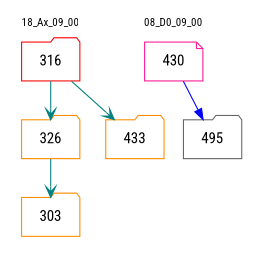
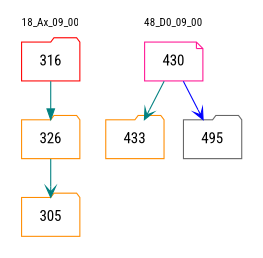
cluster "08_D0_09_00": label "08_D0_09_00" -> "48_D0_09_00"
edge "316" -> "433": now "430" -> "433"
edge "316" -> "326": arrowhead vee -> normal
edge "430" -> "495": arrowhead normal -> vee
node "303": label "303" -> "305"
